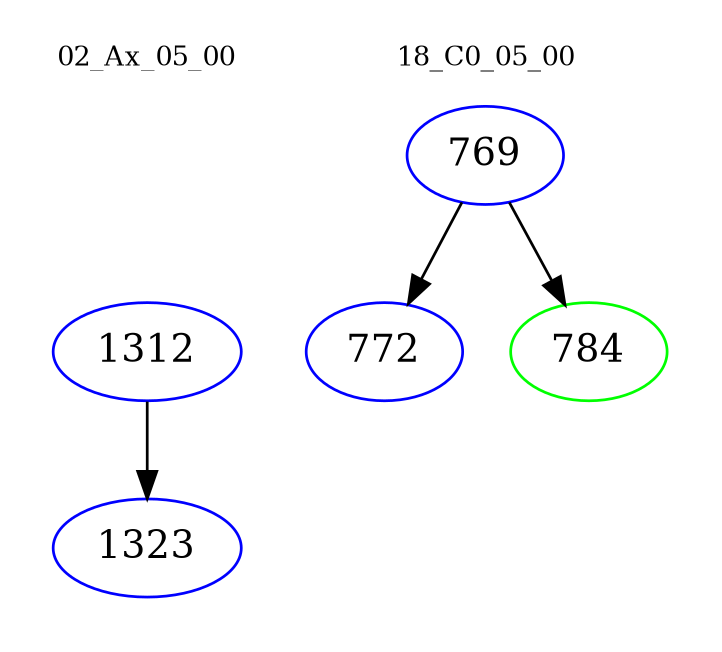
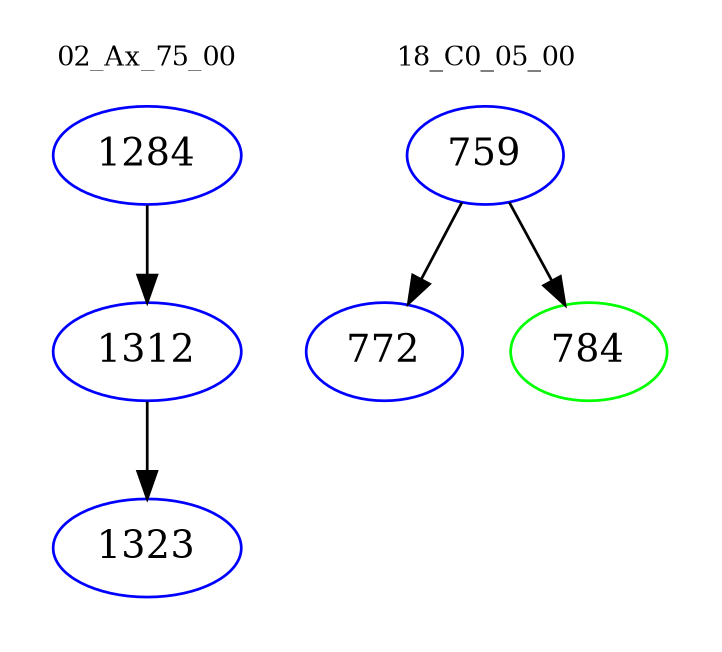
cluster "02_Ax_05_00": label "02_Ax_05_00" -> "02_Ax_75_00"
node "1284": added
node "769": label "769" -> "759"
